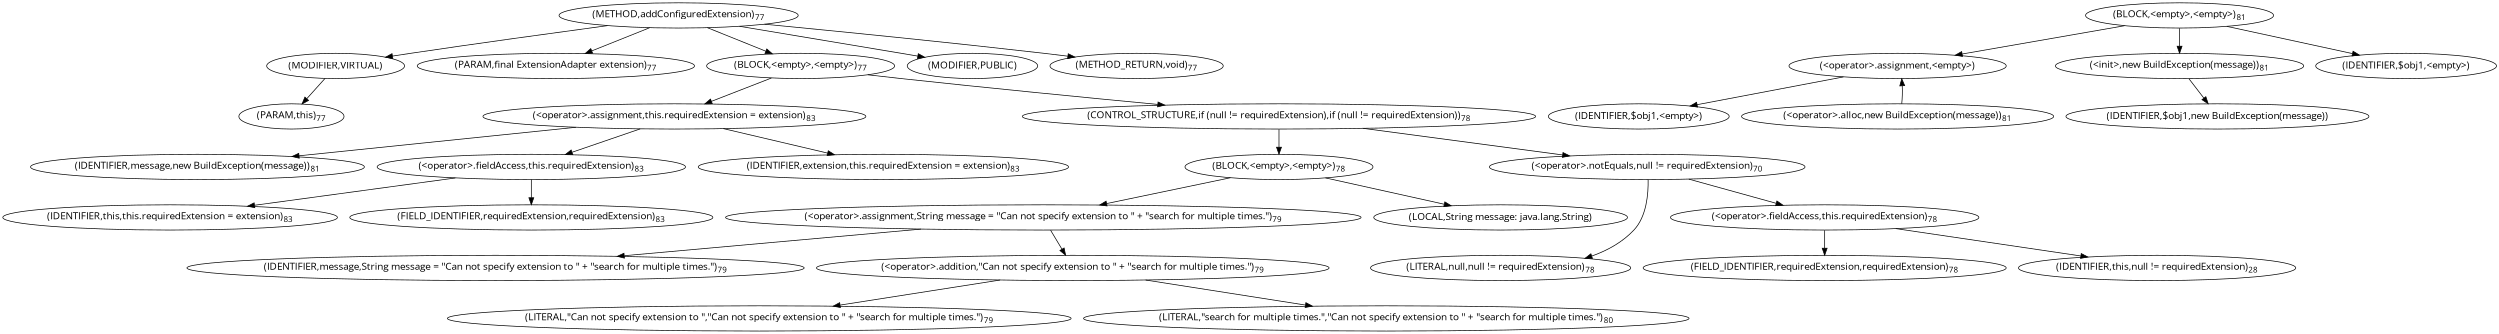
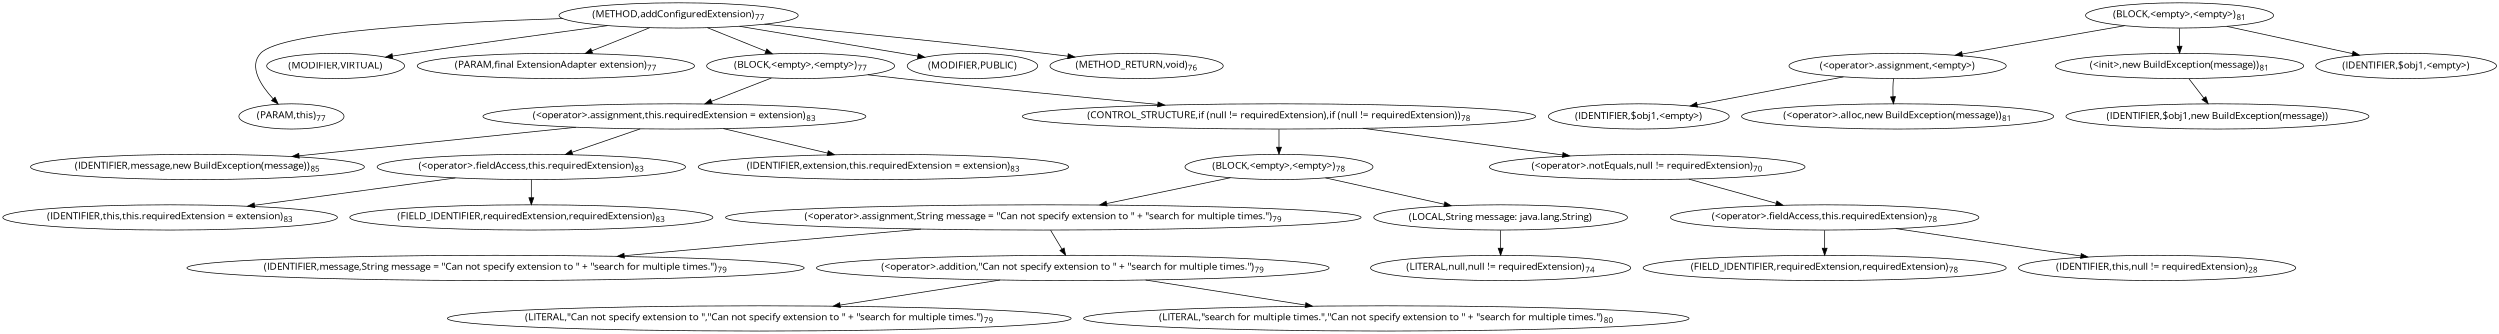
node "(METHOD_RETURN,void)": text "77" -> "76"
edge "(MODIFIER,VIRTUAL)" -> "(PARAM,this)": now "(METHOD,addConfiguredExtension)" -> "(PARAM,this)"
edge "(<operator>.alloc,new BuildException(message))" -> "(<operator>.assignment,<empty>)": reversed
node "(IDENTIFIER,message,new BuildException(message))": text "81" -> "85"
edge "(<operator>.notEquals,null != requiredExtension)" -> "(LITERAL,null,null != requiredExtension)": now "(LOCAL,String message: java.lang.String)" -> "(LITERAL,null,null != requiredExtension)"
node "(LITERAL,null,null != requiredExtension)": text "78" -> "74"
